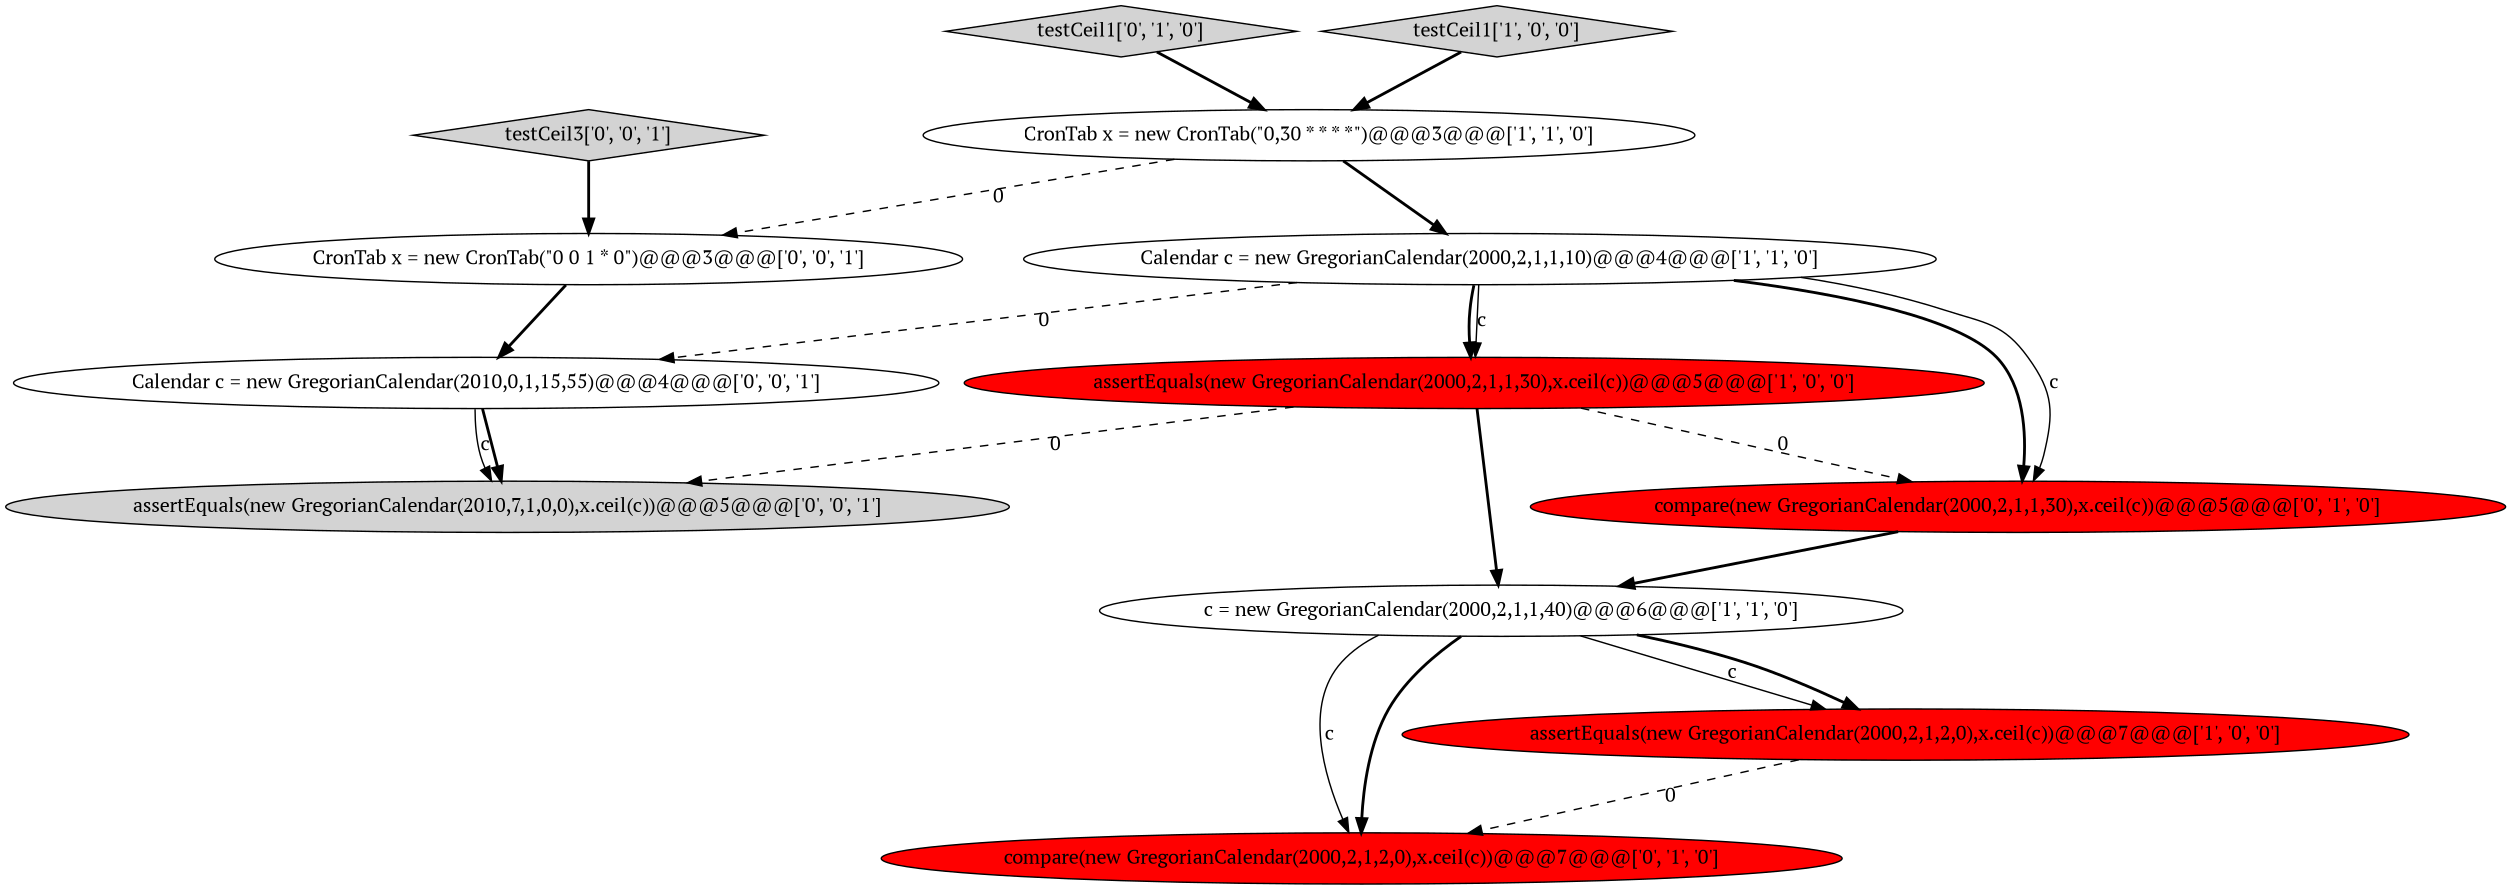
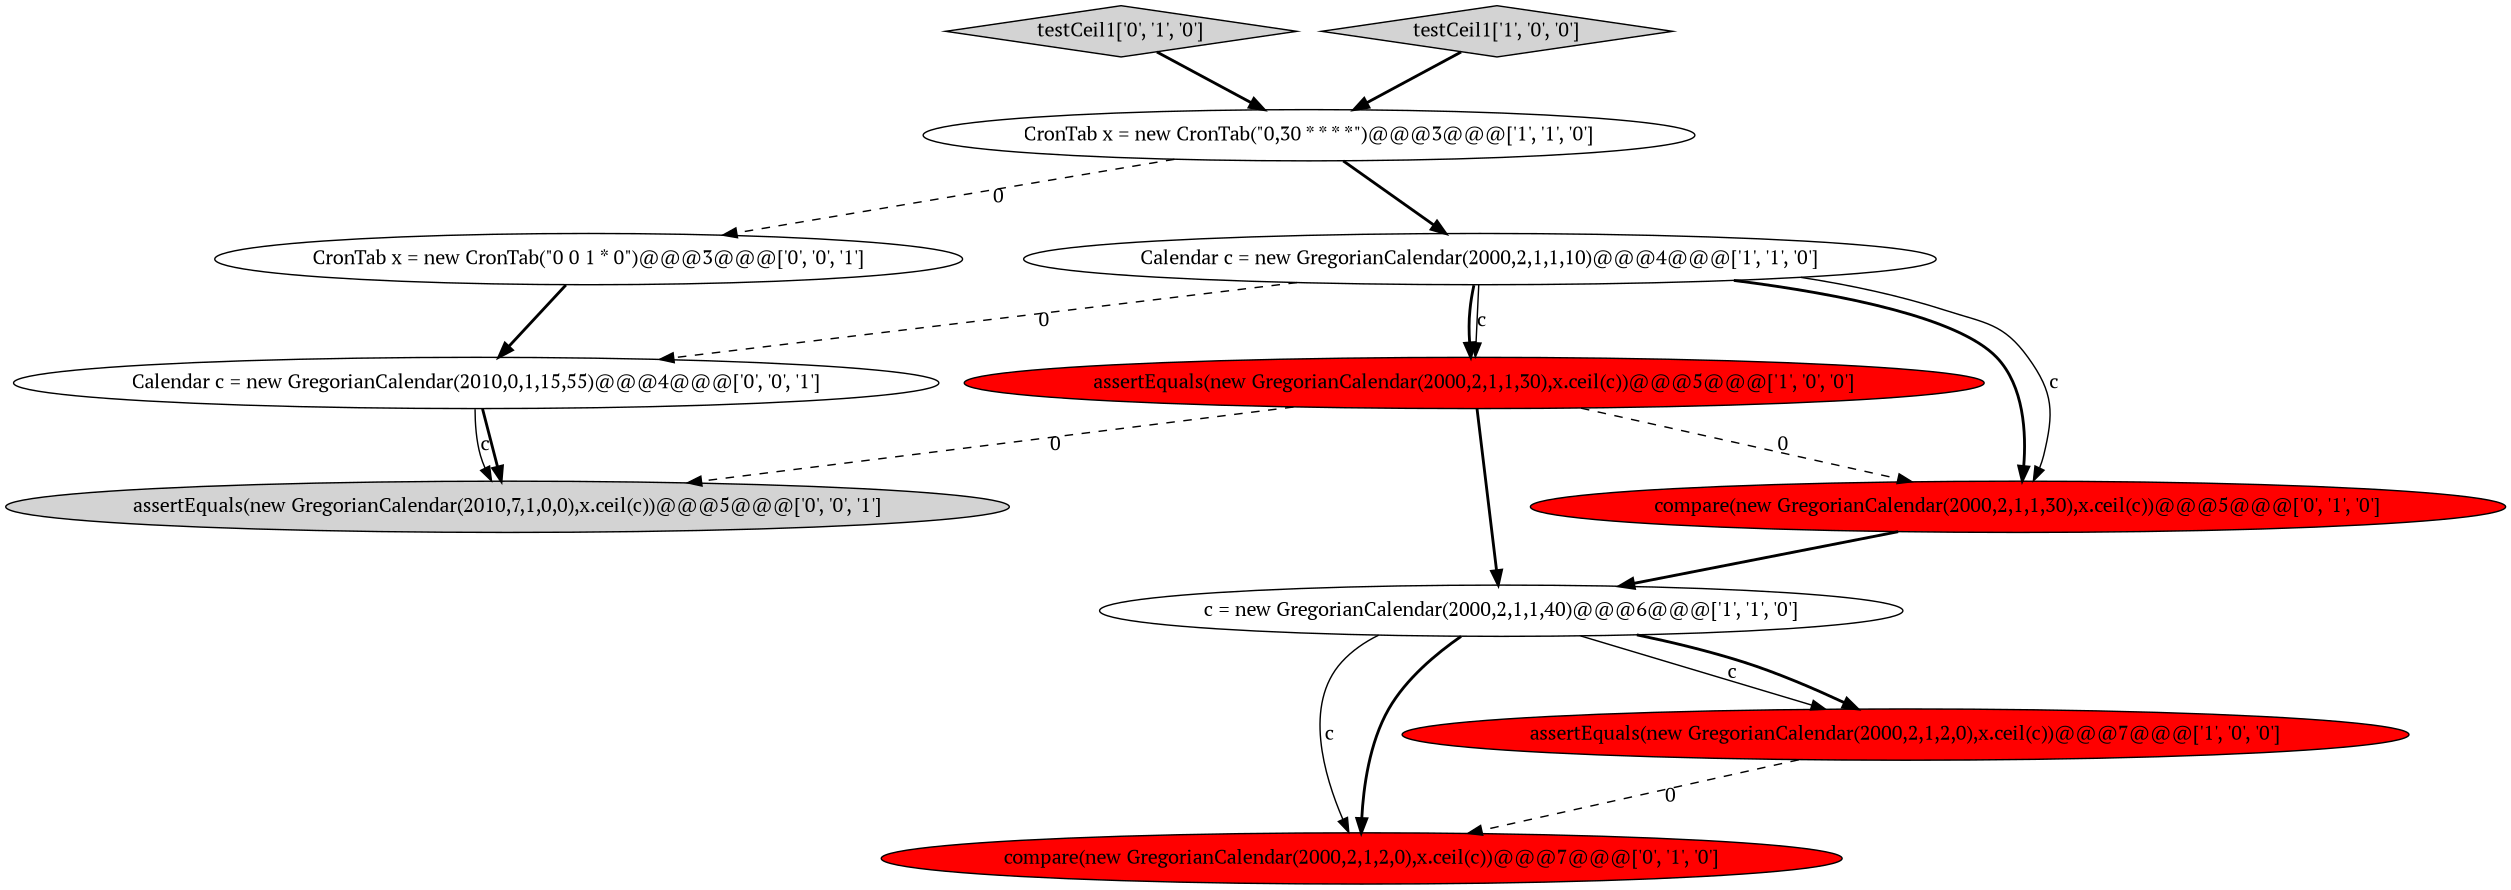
node "testCeil3['0', '0', '1']": removed
